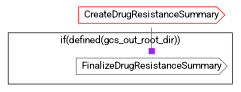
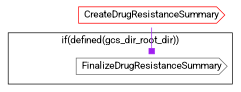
cluster "if(defined(gcs_out_root_dir))": label "if(defined(gcs_out_root_dir))" -> "if(defined(gcs_dir_root_dir))"
